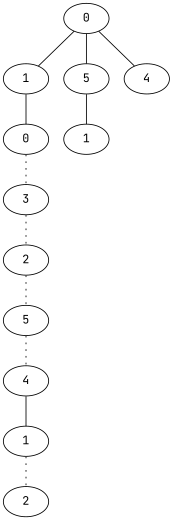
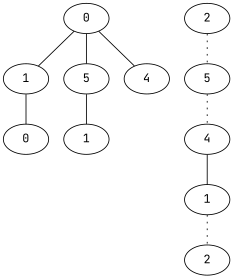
node "3": removed
